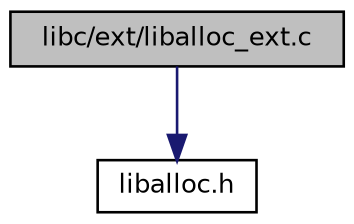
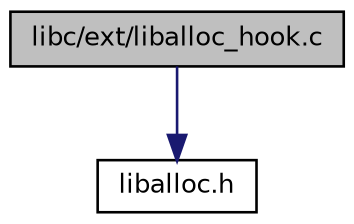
node "libc/ext/liballoc_ext.c": label "libc/ext/liballoc_ext.c" -> "libc/ext/liballoc_hook.c"
